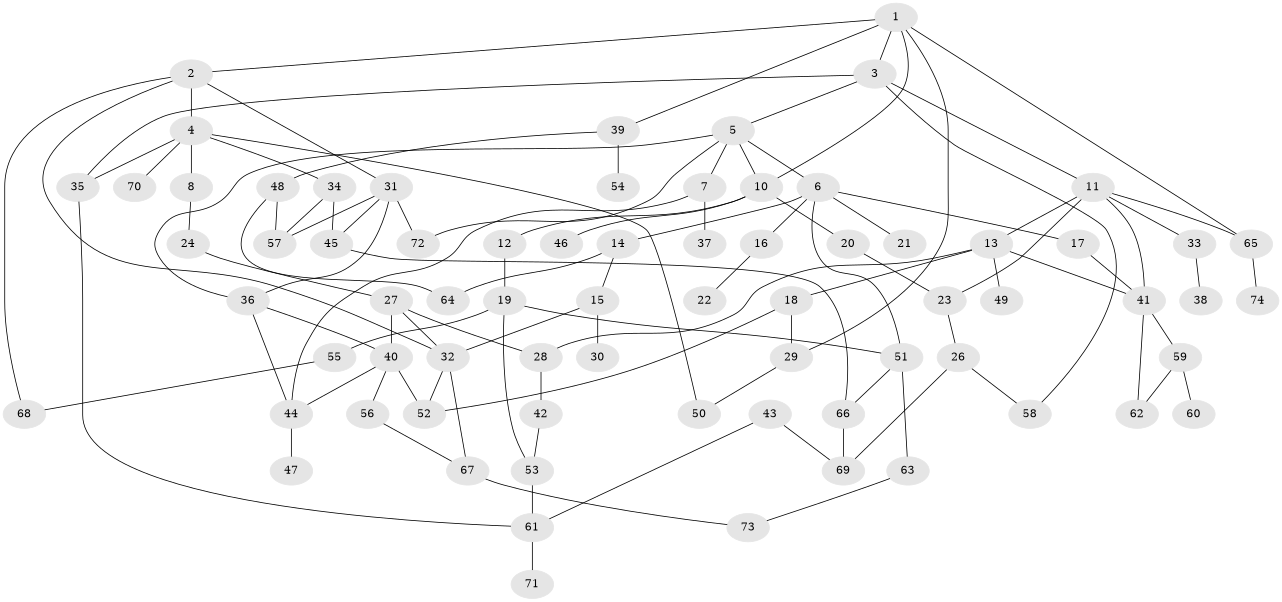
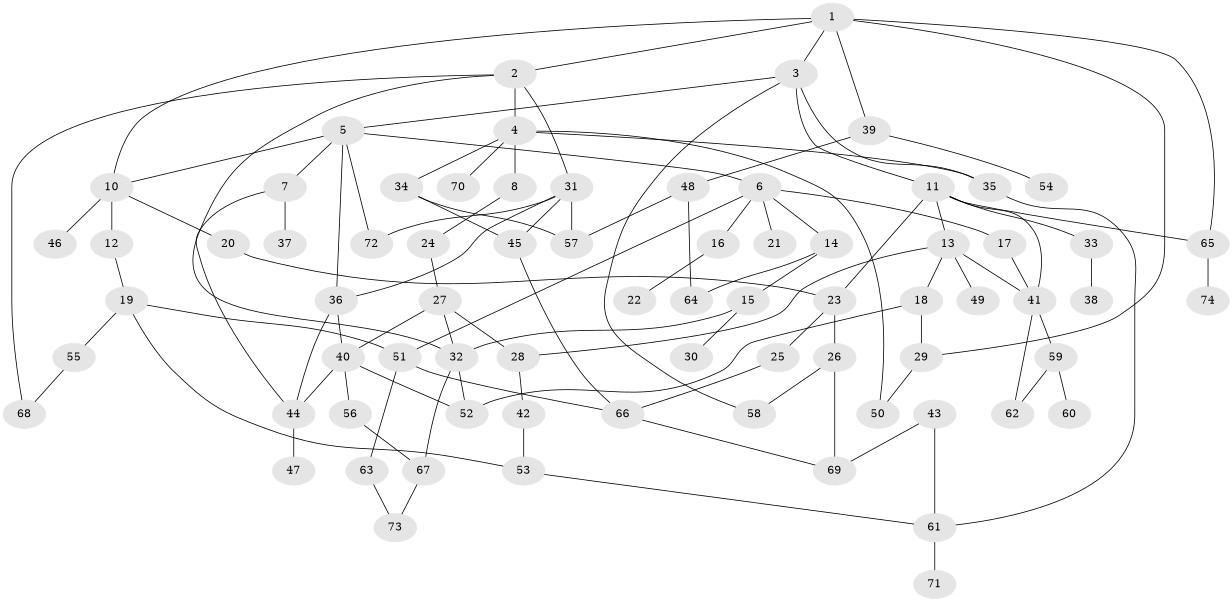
node "25": added
